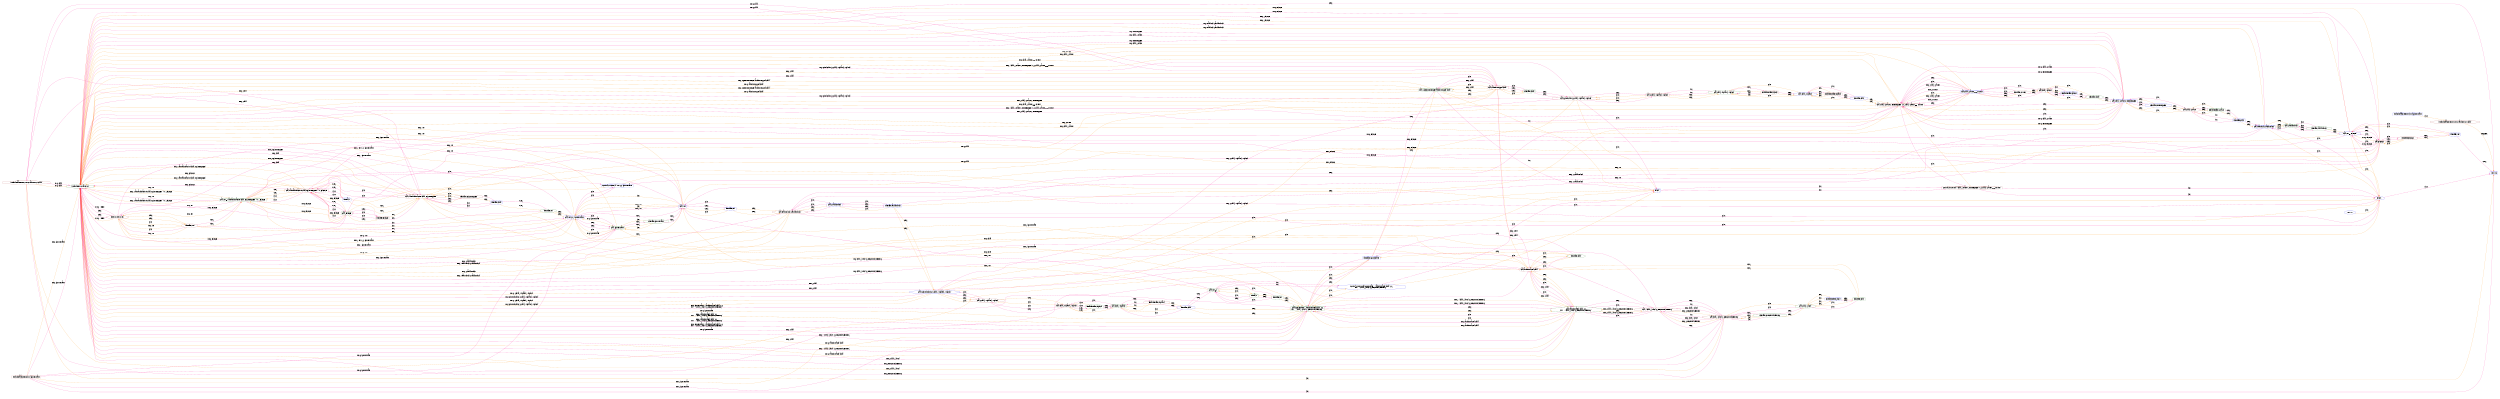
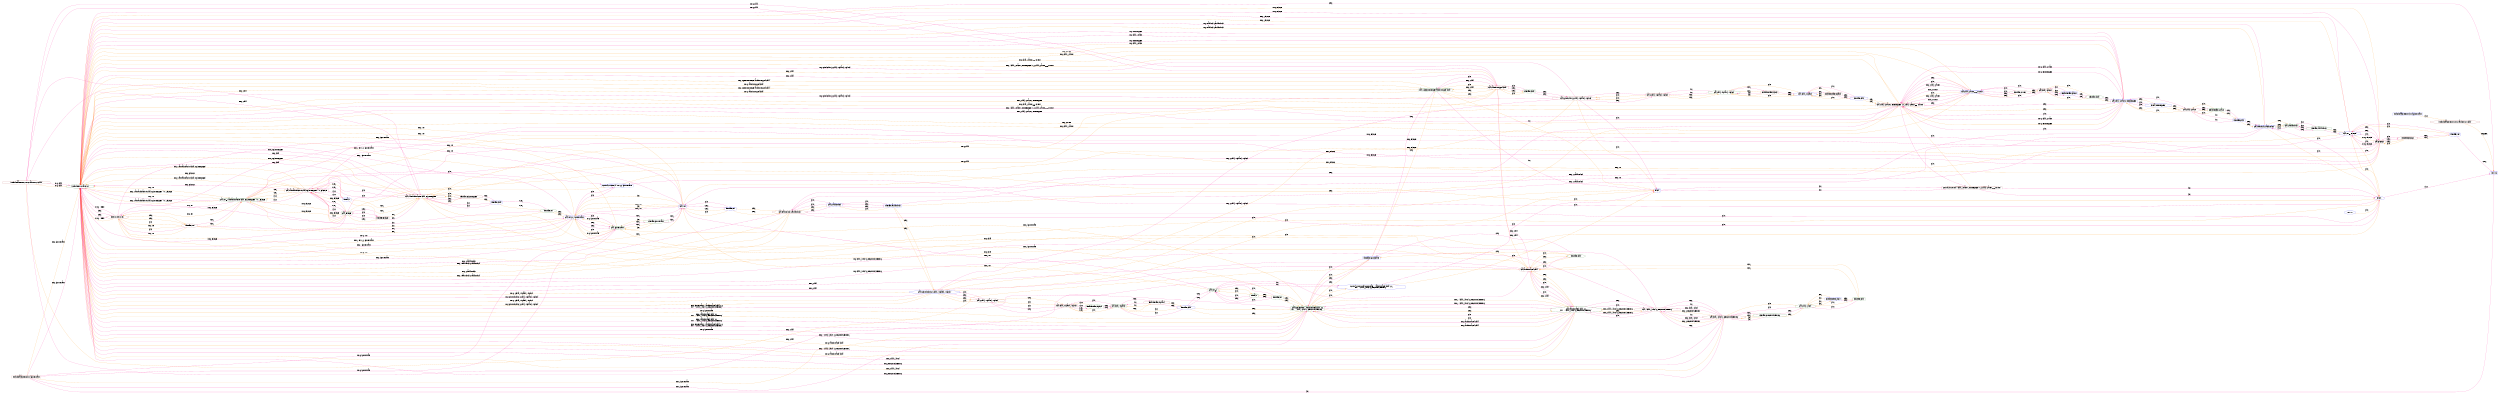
node "(Identifier,PT_PTRACED)": label "(Identifier,PT_PTRACED)" -> "(Literal,PT_PTRACED)"
edge "(MethodParameterIn,struct task_struct *child)" -> "1000103": removed, label "AST:"
